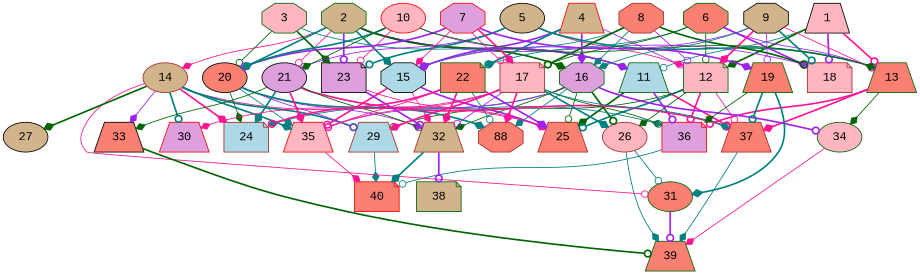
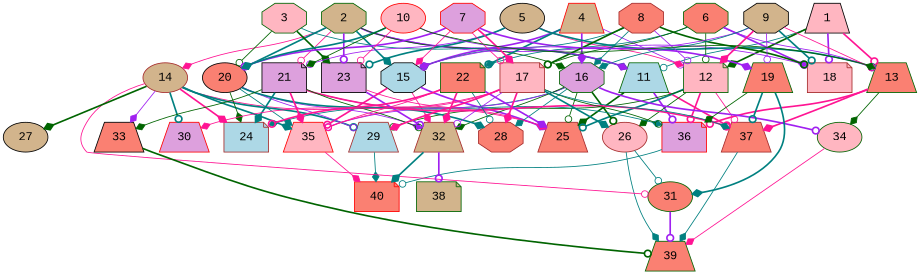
edge "2" -> "16": style bold -> solid
node "21": shape ellipse -> note
node "88": label "88" -> "28"
